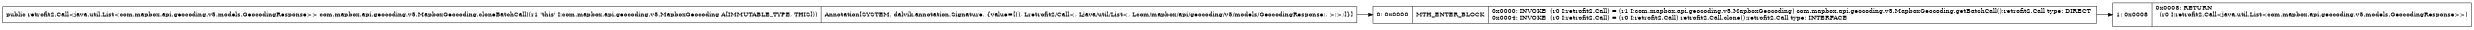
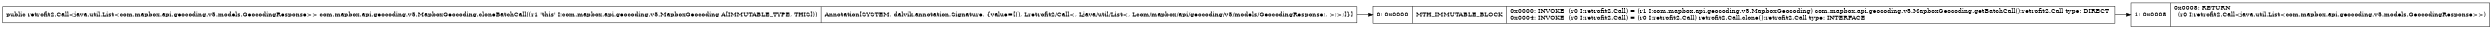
node "0: 0x0000": text "MTH_ENTER_BLOCK" -> "MTH_IMMUTABLE_BLOCK"
